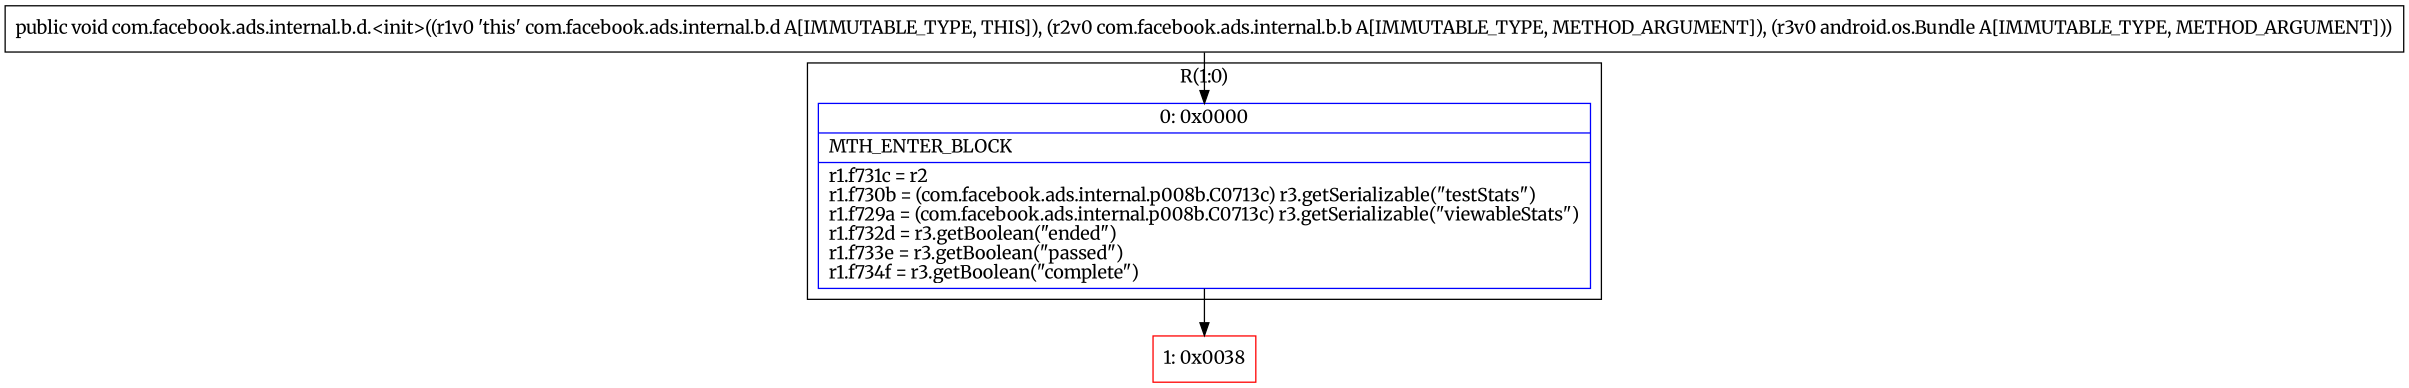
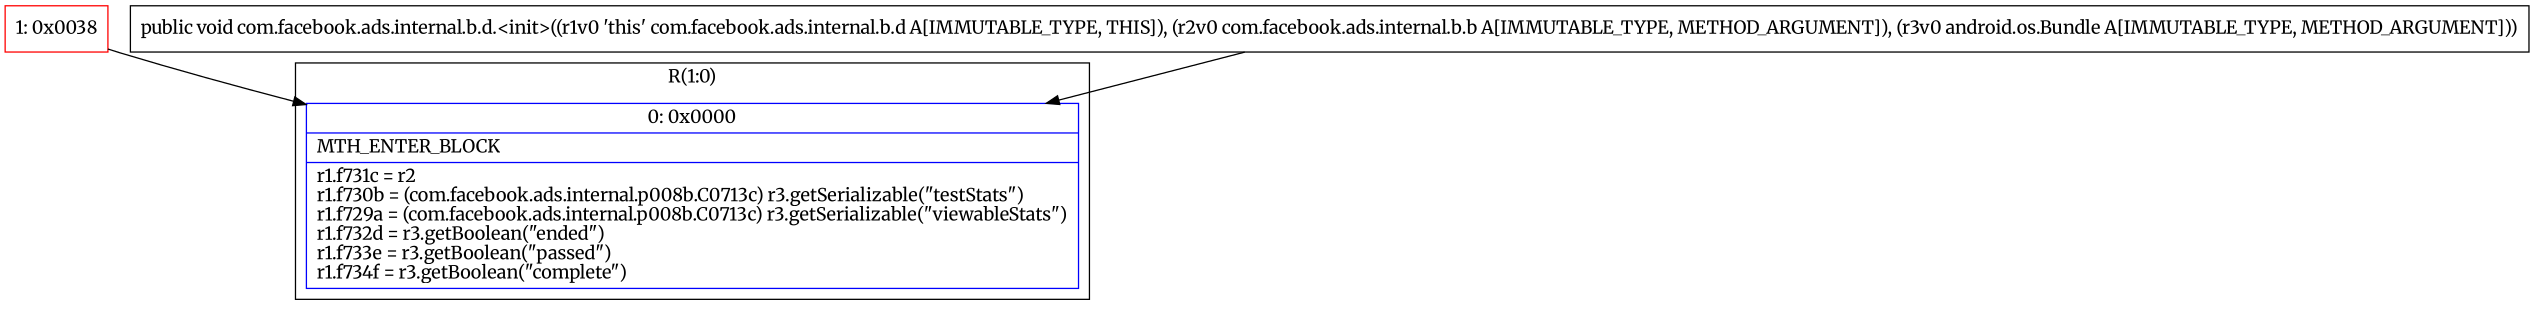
edge "0: 0x0000" -> "1: 0x0038": reversed
